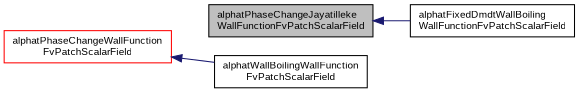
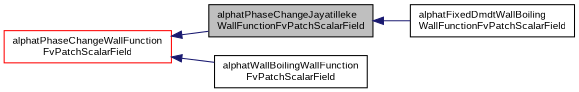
edge "alphatPhaseChangeJayatilleke WallFunctionFvPatchScalarField" -> "alphatPhaseChangeWallFunction FvPatchScalarField": added
